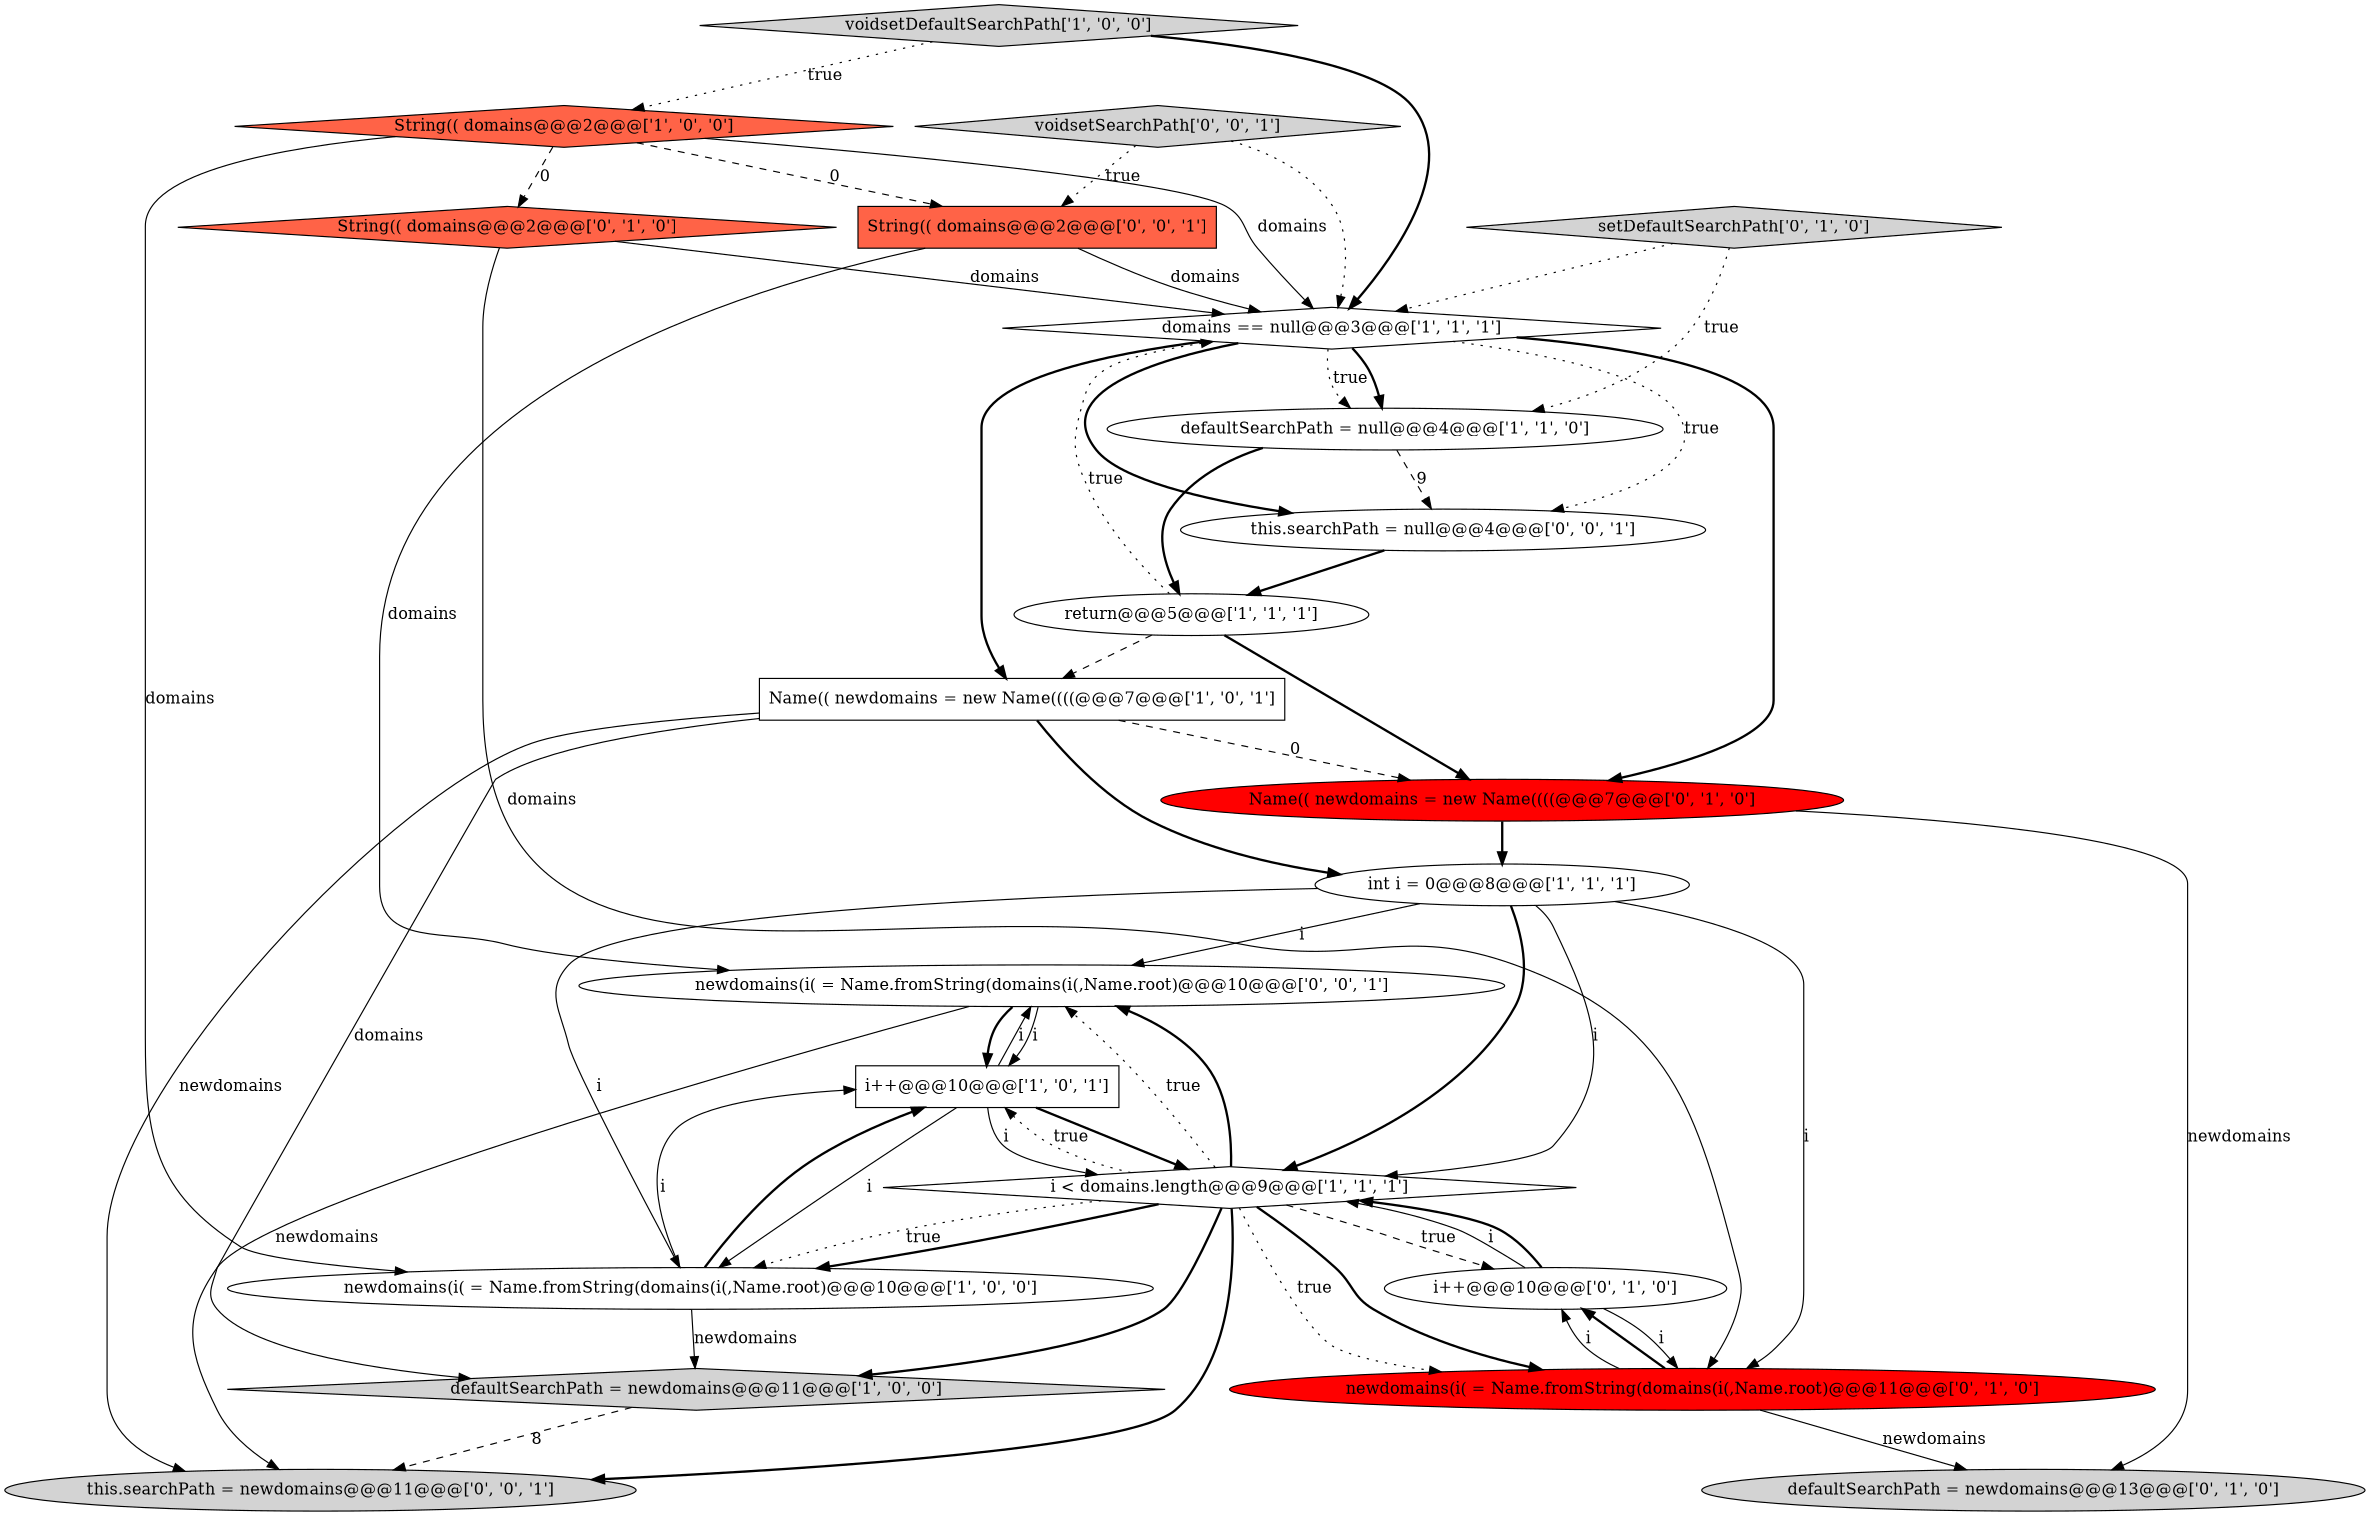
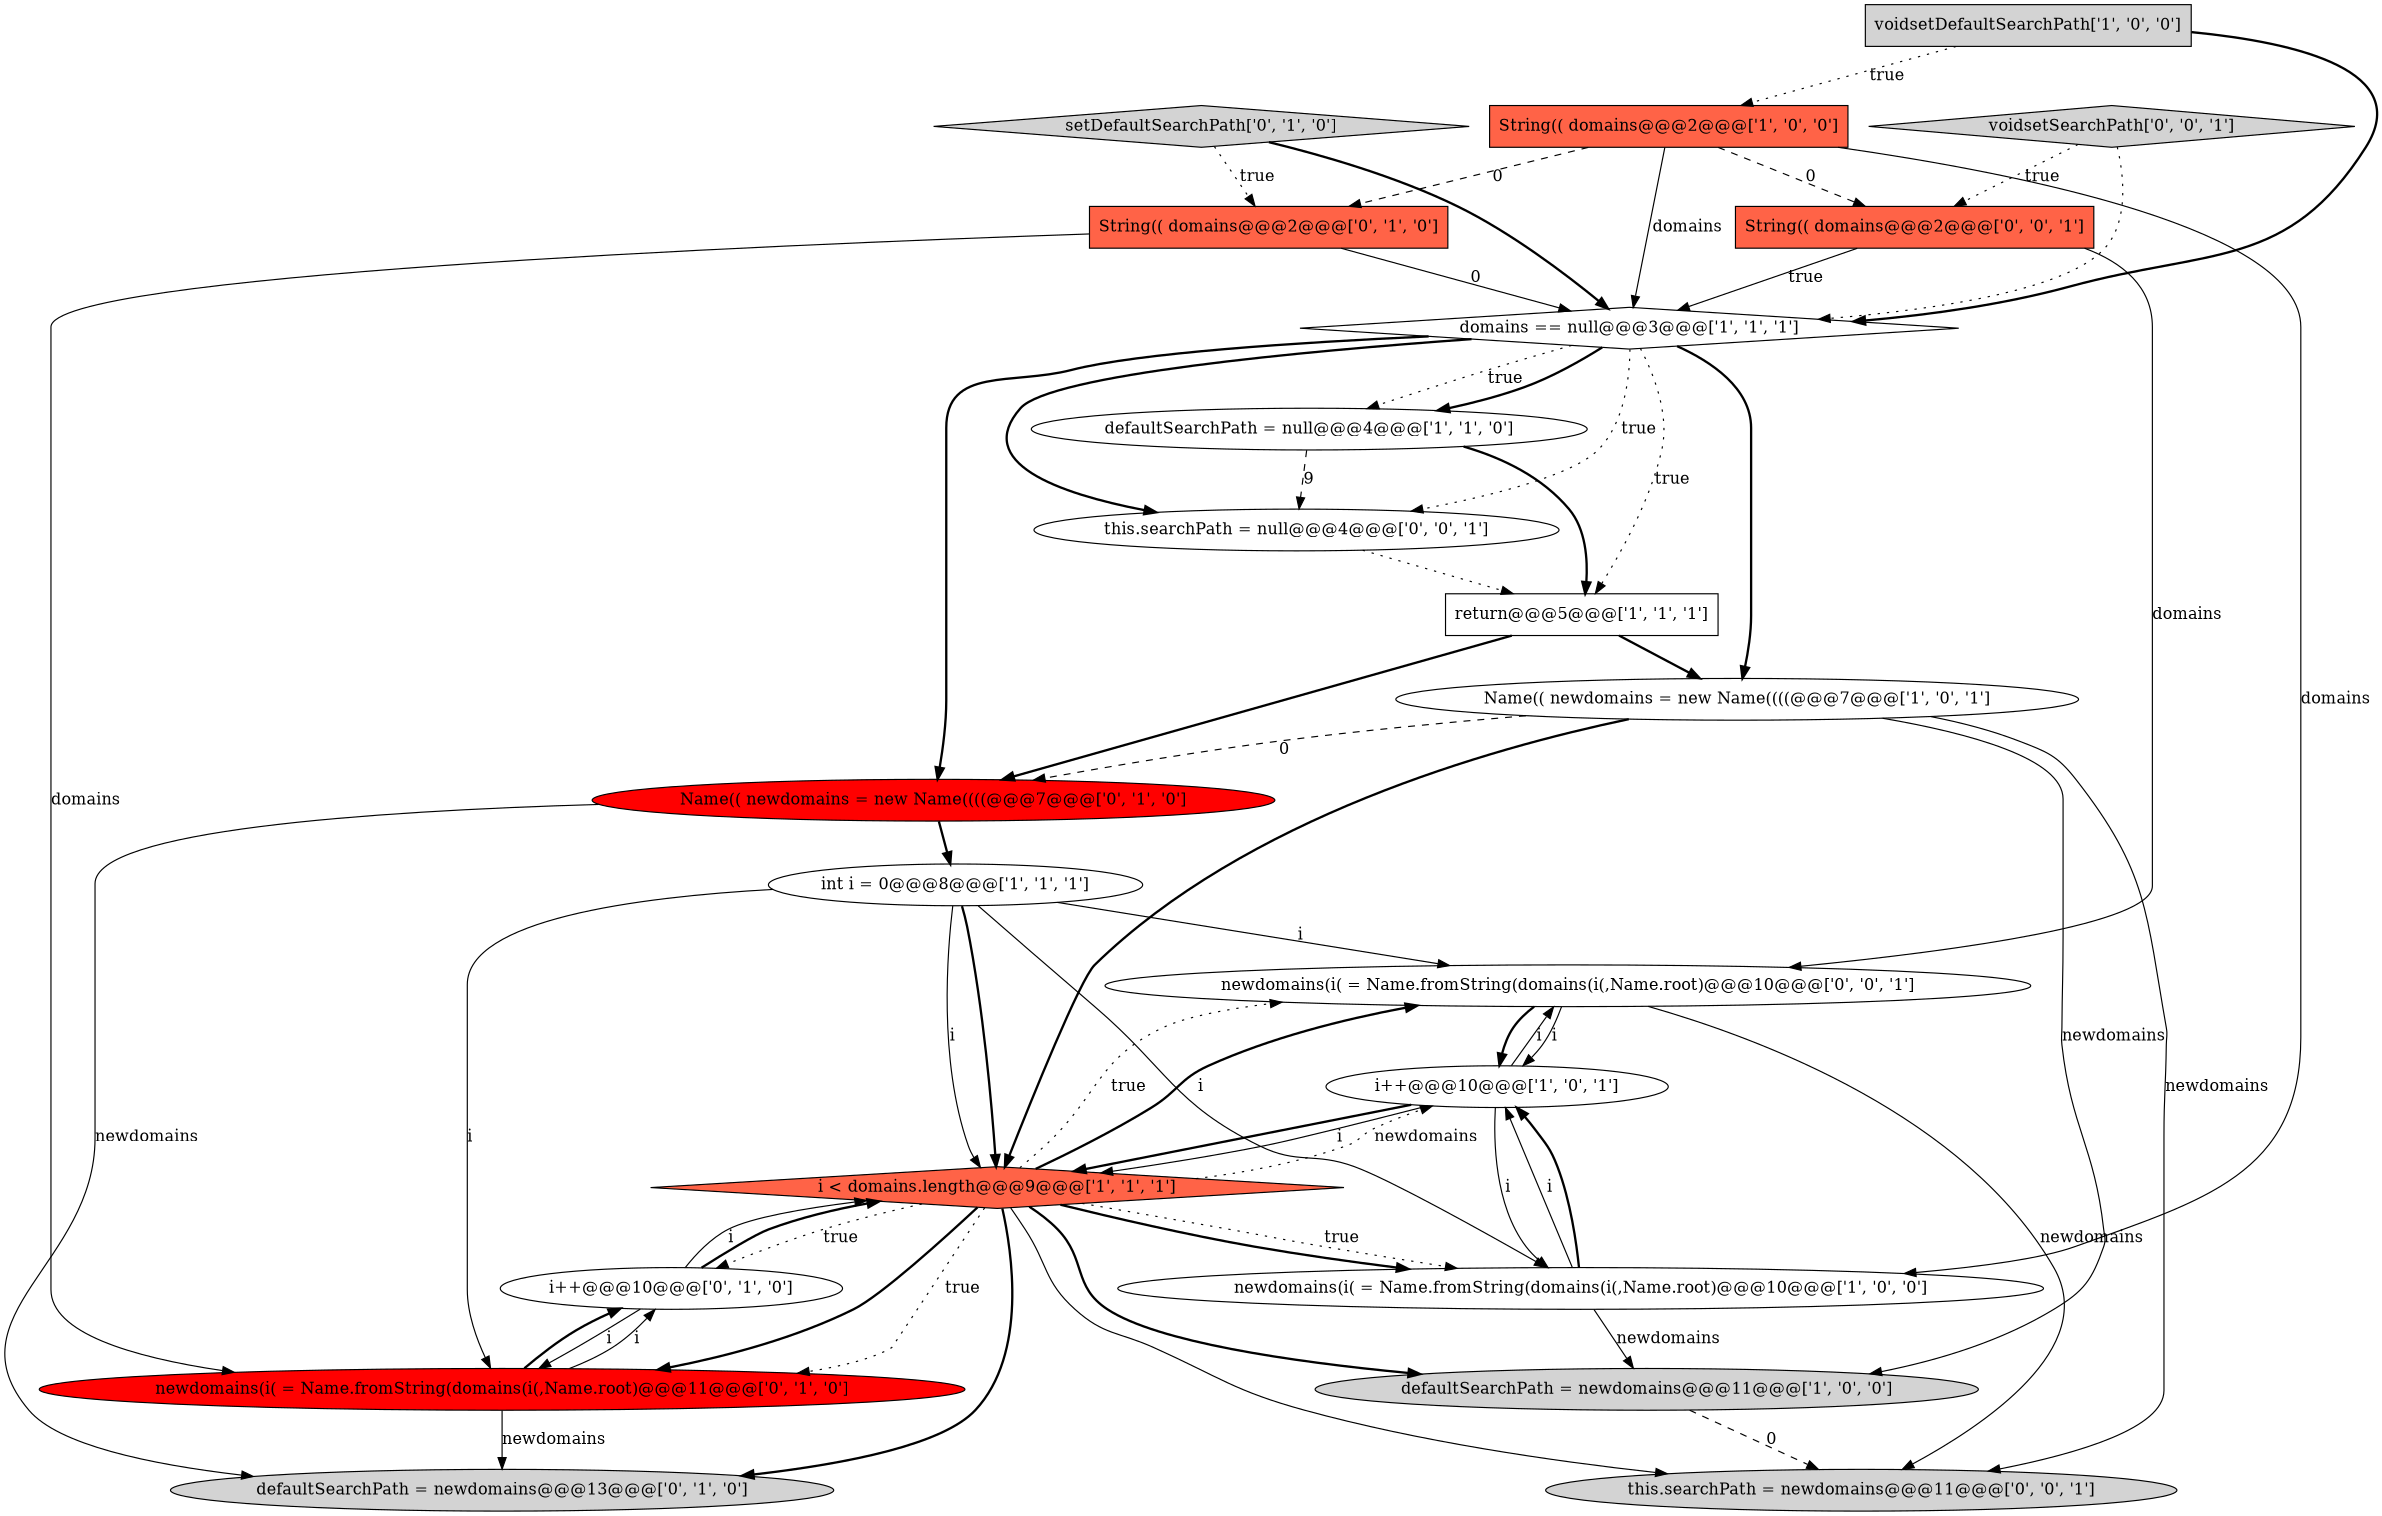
node "voidsetDefaultSearchPath['1', '0', '0']": shape diamond -> box
node "String(( domains@@@2@@@['1', '0', '0']": shape diamond -> box
node "String(( domains@@@2@@@['0', '1', '0']": shape diamond -> box
edge "setDefaultSearchPath['0', '1', '0']" -> "domains == null@@@3@@@['1', '1', '1']": style dotted -> bold
edge "String(( domains@@@2@@@['0', '1', '0']" -> "domains == null@@@3@@@['1', '1', '1']": label "domains" -> "0"
edge "String(( domains@@@2@@@['0', '0', '1']" -> "domains == null@@@3@@@['1', '1', '1']": label "domains" -> "true"
edge "setDefaultSearchPath['0', '1', '0']" -> "defaultSearchPath = null@@@4@@@['1', '1', '0']": now "setDefaultSearchPath['0', '1', '0']" -> "String(( domains@@@2@@@['0', '1', '0']"
edge "return@@@5@@@['1', '1', '1']" -> "domains == null@@@3@@@['1', '1', '1']": reversed
edge "this.searchPath = null@@@4@@@['0', '0', '1']" -> "return@@@5@@@['1', '1', '1']": style bold -> dotted
node "return@@@5@@@['1', '1', '1']": shape ellipse -> box
edge "return@@@5@@@['1', '1', '1']" -> "Name(( newdomains = new Name((((@@@7@@@['1', '0', '1']": style dashed -> bold
node "Name(( newdomains = new Name((((@@@7@@@['1', '0', '1']": shape box -> ellipse
edge "Name(( newdomains = new Name((((@@@7@@@['1', '0', '1']" -> "int i = 0@@@8@@@['1', '1', '1']": now "Name(( newdomains = new Name((((@@@7@@@['1', '0', '1']" -> "i < domains.length@@@9@@@['1', '1', '1']"
edge "Name(( newdomains = new Name((((@@@7@@@['1', '0', '1']" -> "defaultSearchPath = newdomains@@@11@@@['1', '0', '0']": label "domains" -> "newdomains"
node "i++@@@10@@@['1', '0', '1']": shape box -> ellipse
edge "i < domains.length@@@9@@@['1', '1', '1']" -> "i++@@@10@@@['1', '0', '1']": label "true" -> "newdomains"
node "i < domains.length@@@9@@@['1', '1', '1']": fillcolor white -> tomato
edge "i < domains.length@@@9@@@['1', '1', '1']" -> "i++@@@10@@@['0', '1', '0']": style dashed -> dotted
node "defaultSearchPath = newdomains@@@11@@@['1', '0', '0']": shape diamond -> ellipse
edge "i < domains.length@@@9@@@['1', '1', '1']" -> "defaultSearchPath = newdomains@@@13@@@['0', '1', '0']": added
edge "defaultSearchPath = newdomains@@@11@@@['1', '0', '0']" -> "this.searchPath = newdomains@@@11@@@['0', '0', '1']": label "8" -> "0"
edge "i < domains.length@@@9@@@['1', '1', '1']" -> "this.searchPath = newdomains@@@11@@@['0', '0', '1']": style bold -> solid
